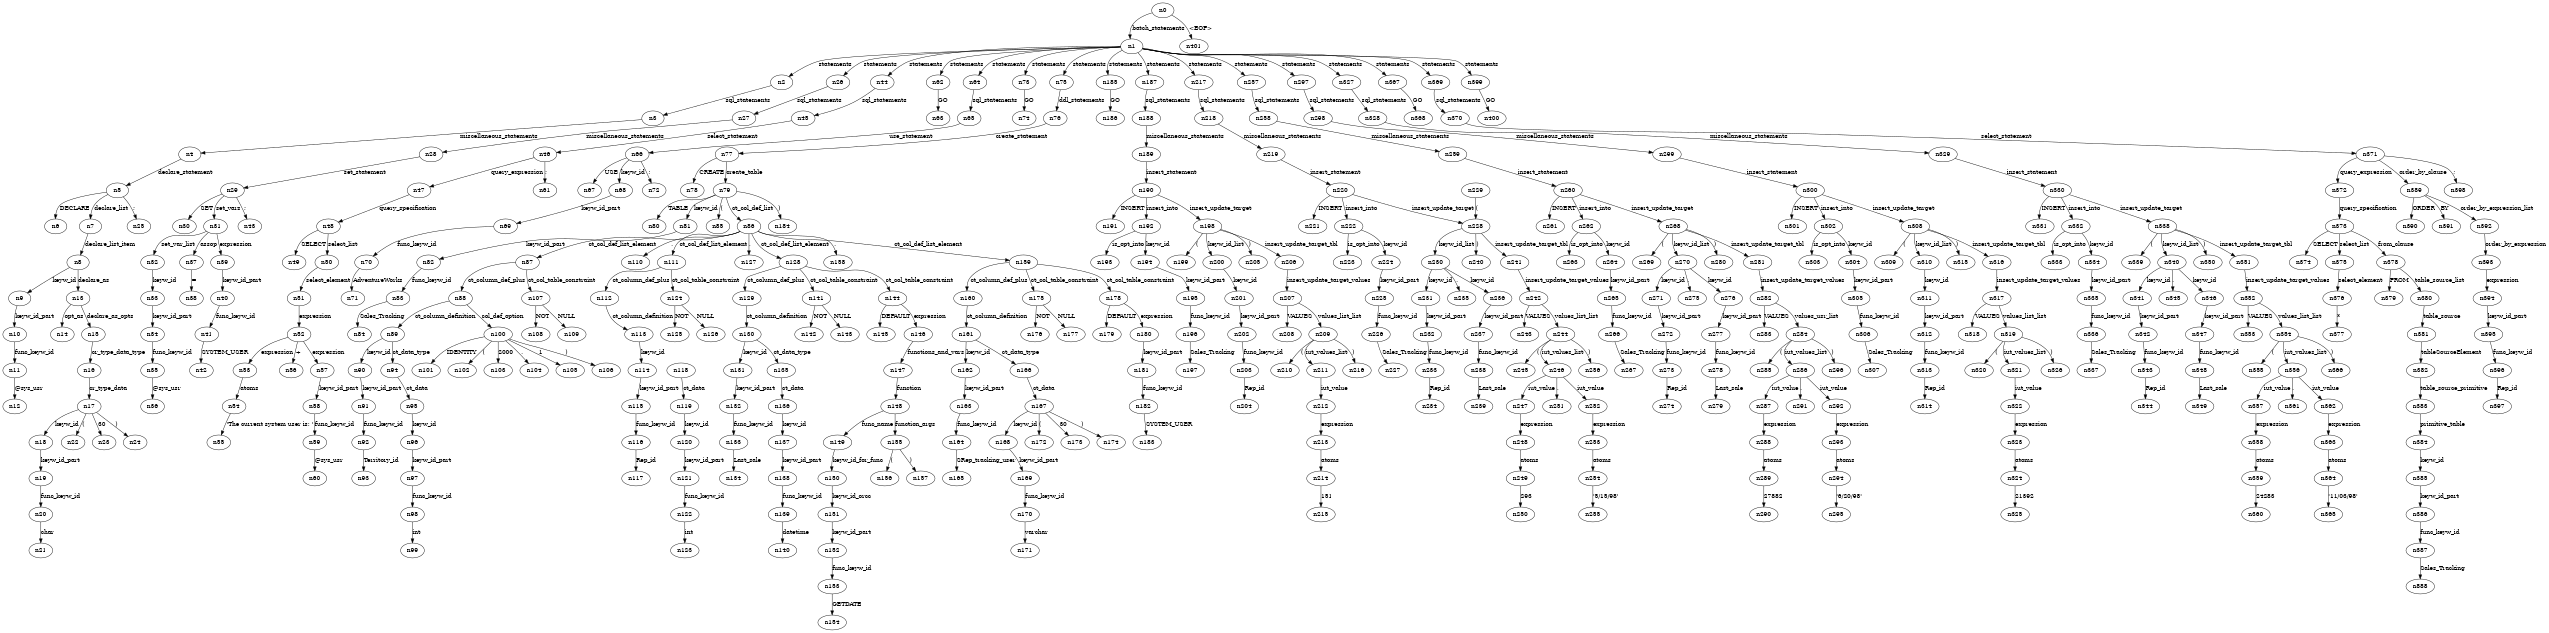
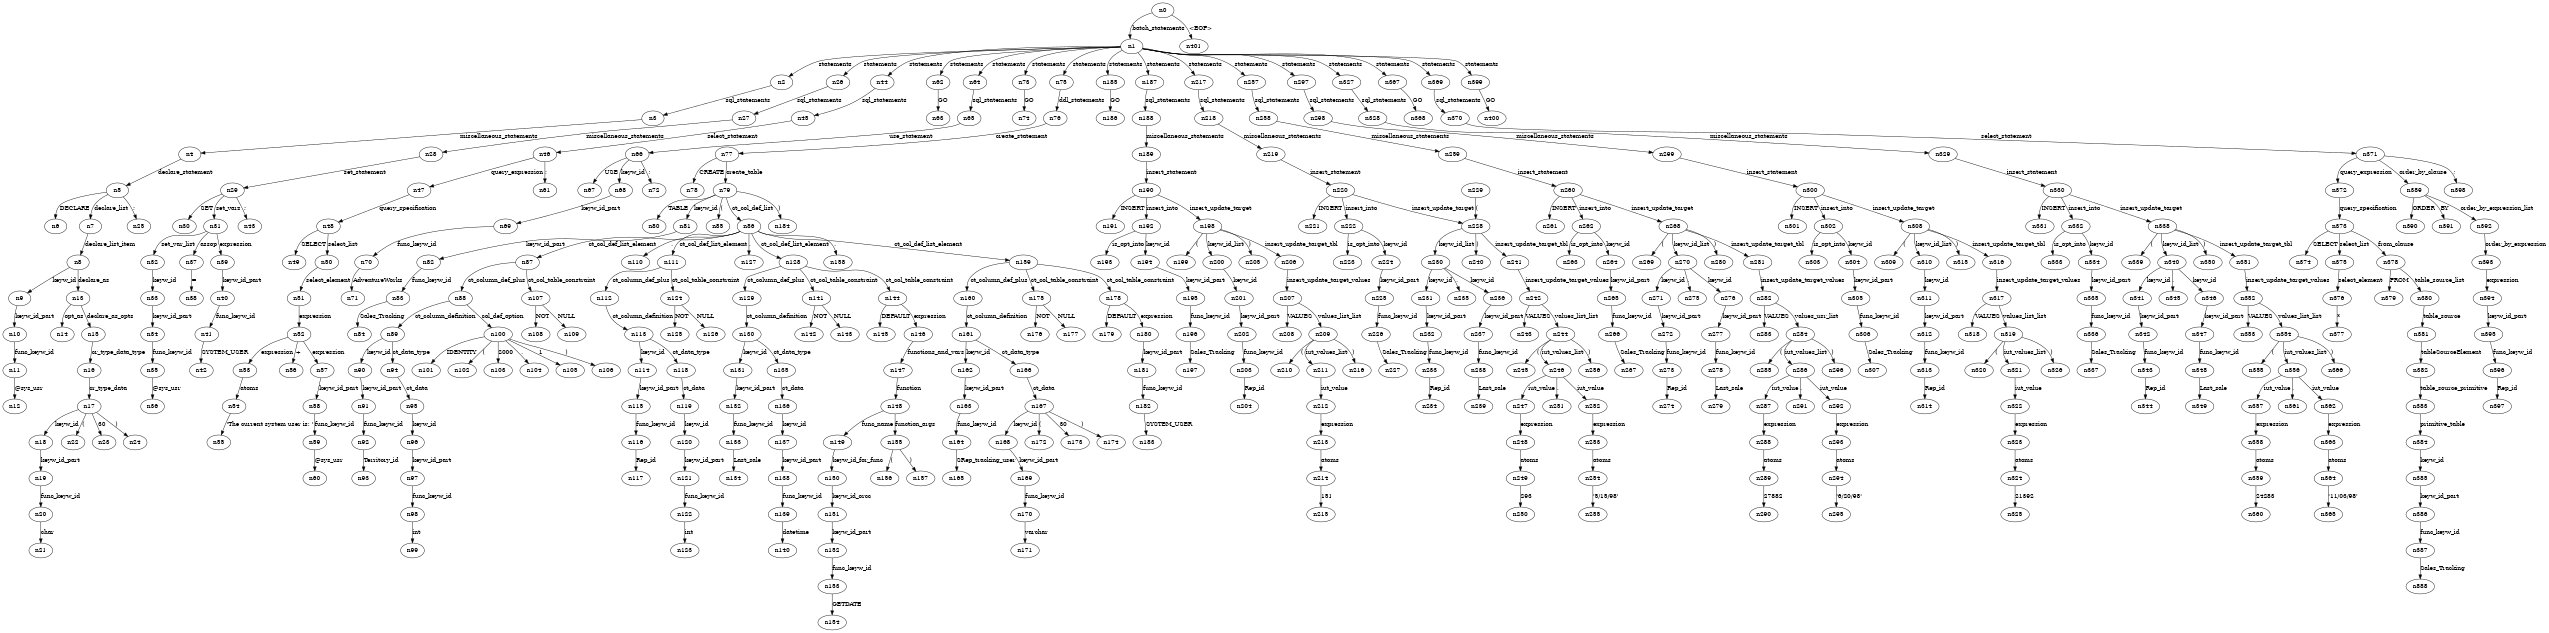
edge "n113" -> "n118": added, label "ct_data_type"
